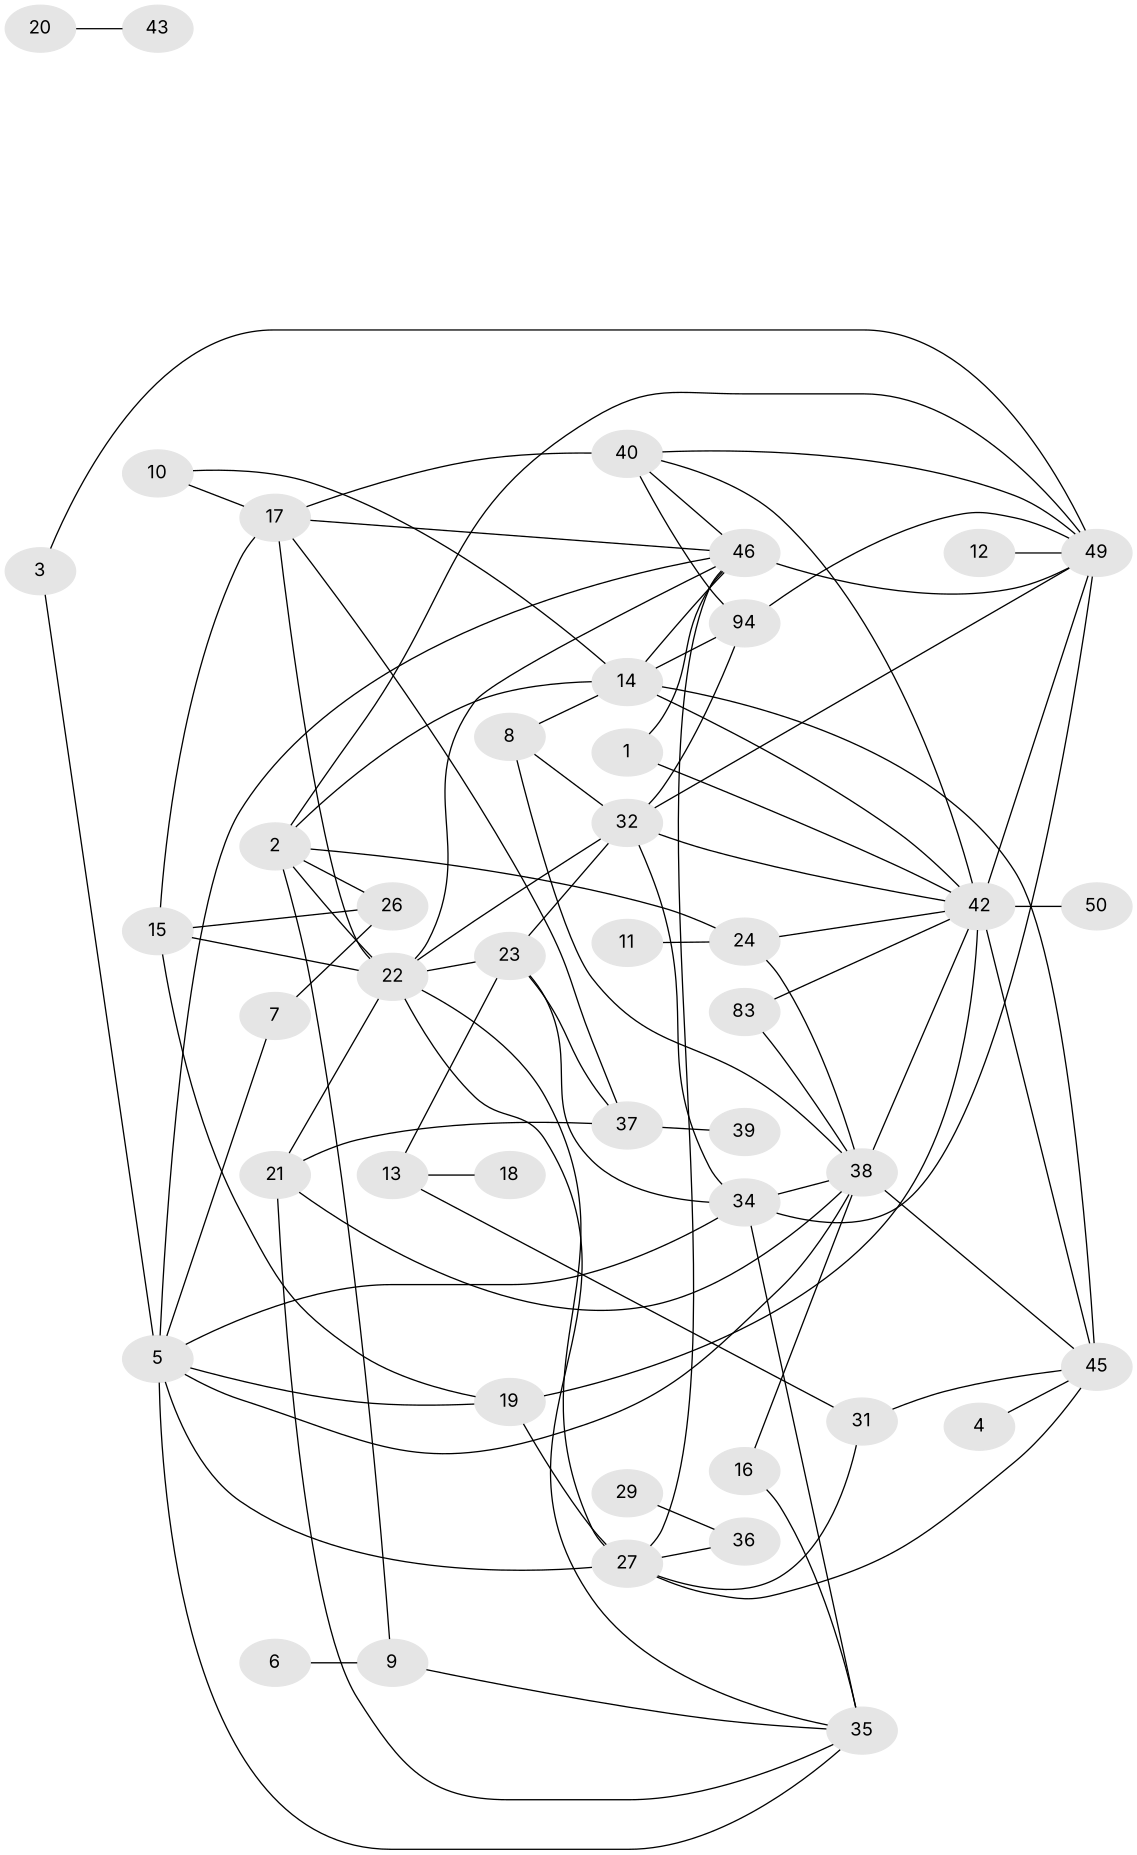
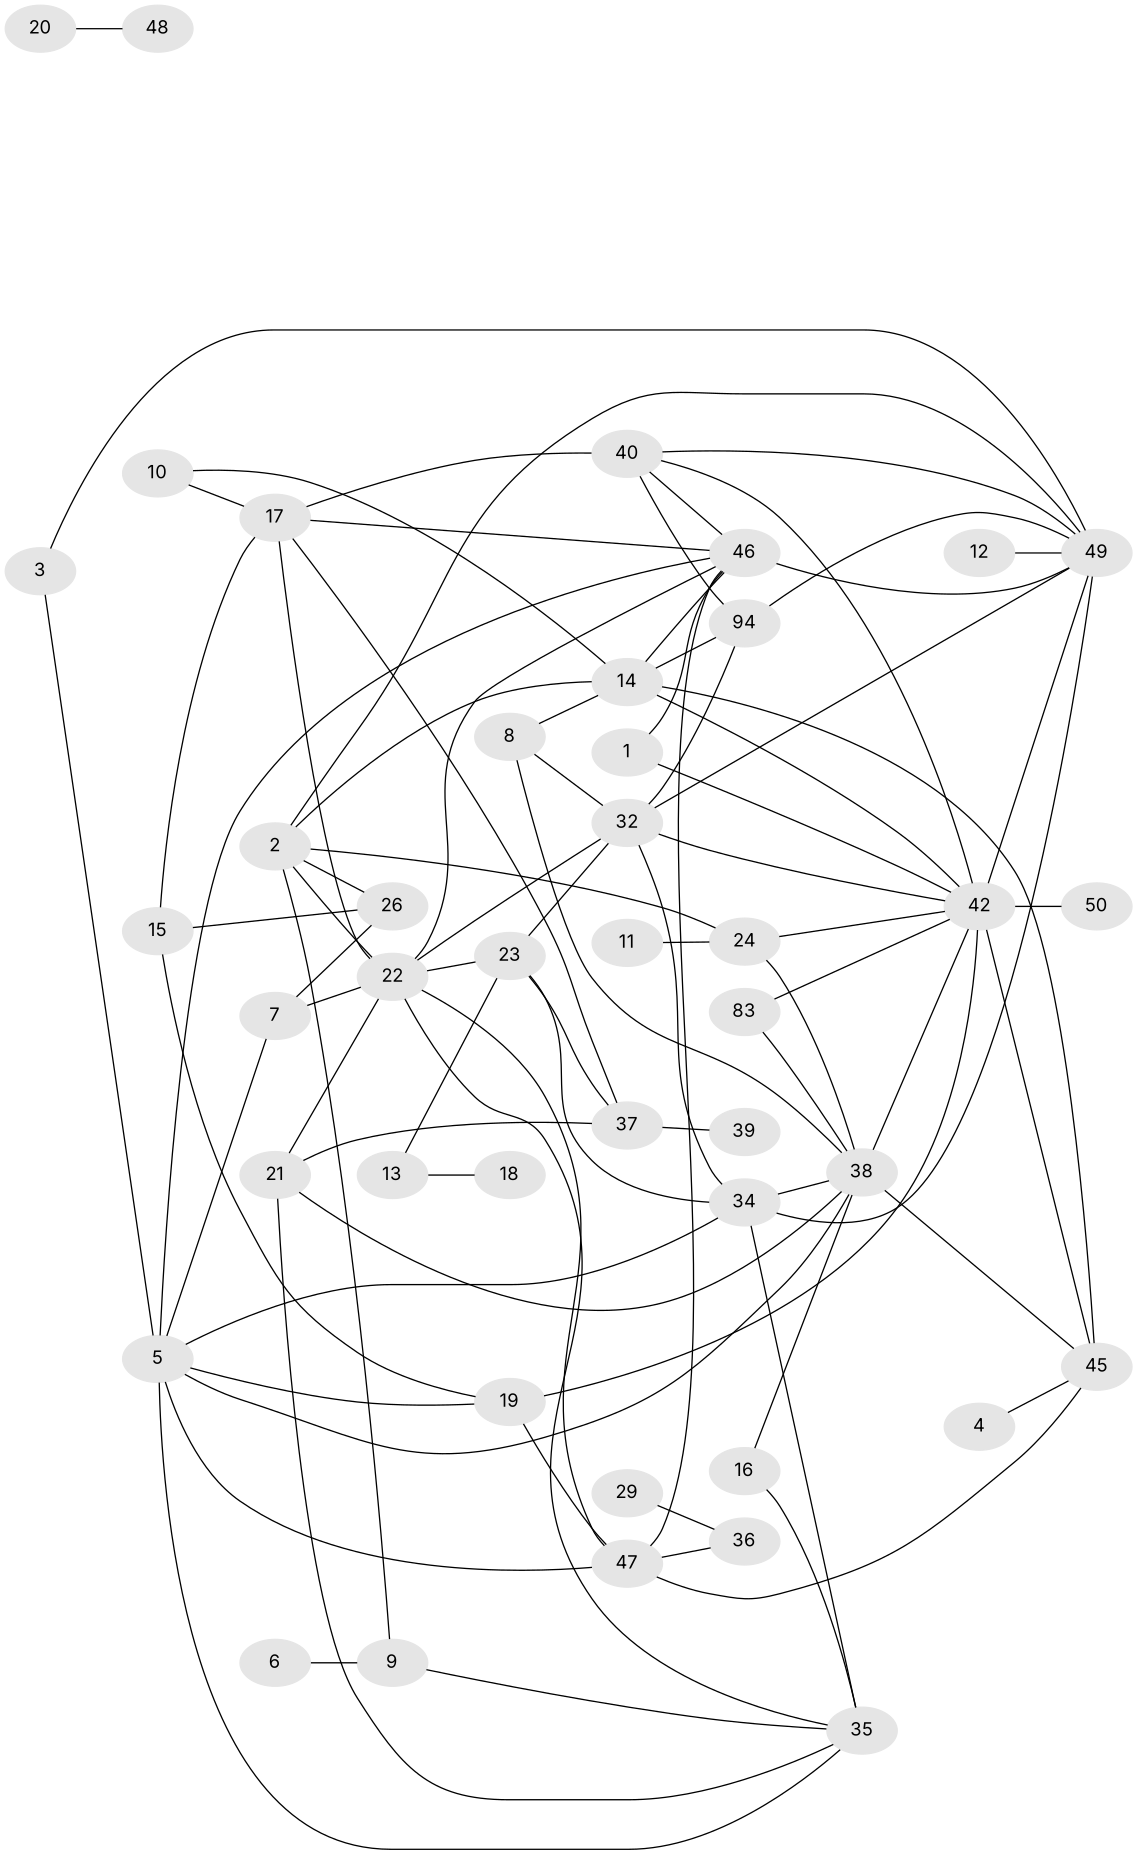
node "43": label "43" -> "48"
edge "15" -- "22": now "7" -- "22"
node "31": removed
node "27": label "27" -> "47"
